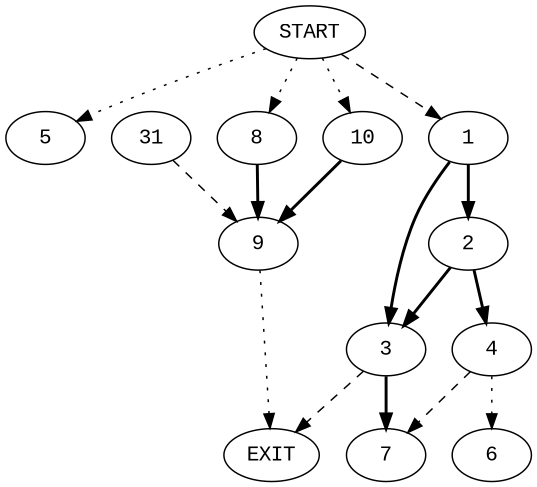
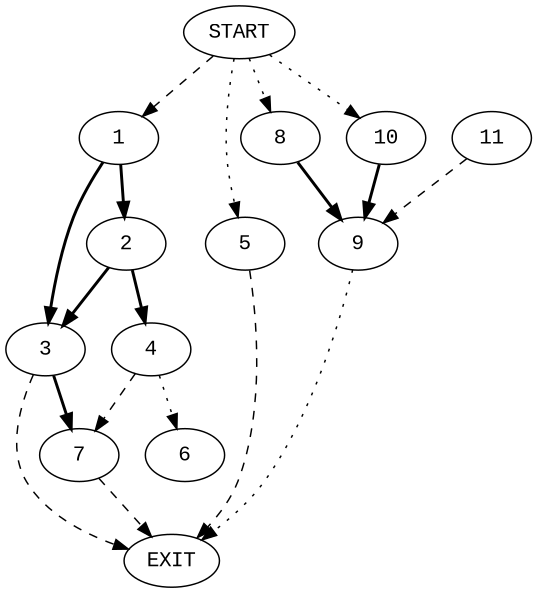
node "31": label "31" -> "11"
edge "5" -> "EXIT": added
edge "7" -> "EXIT": added
